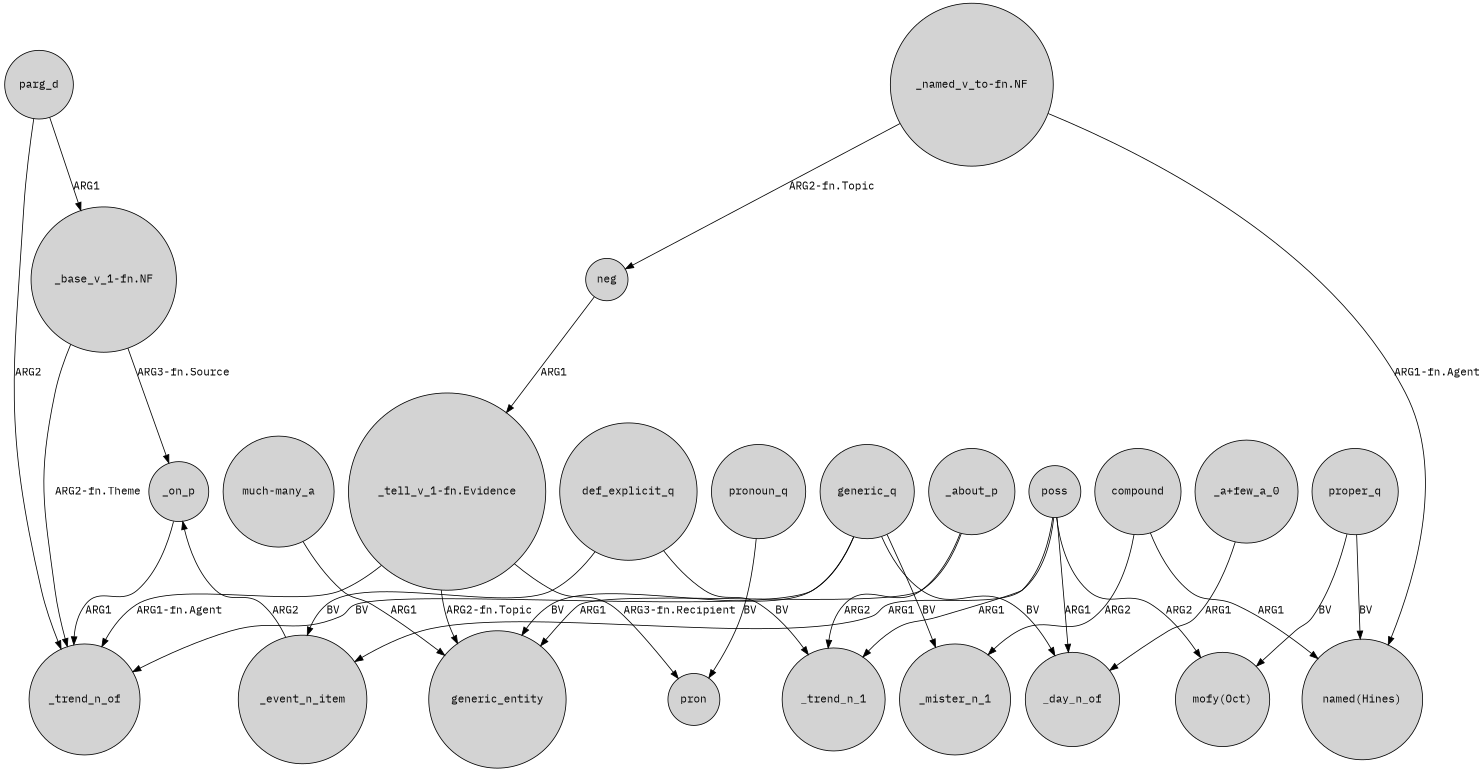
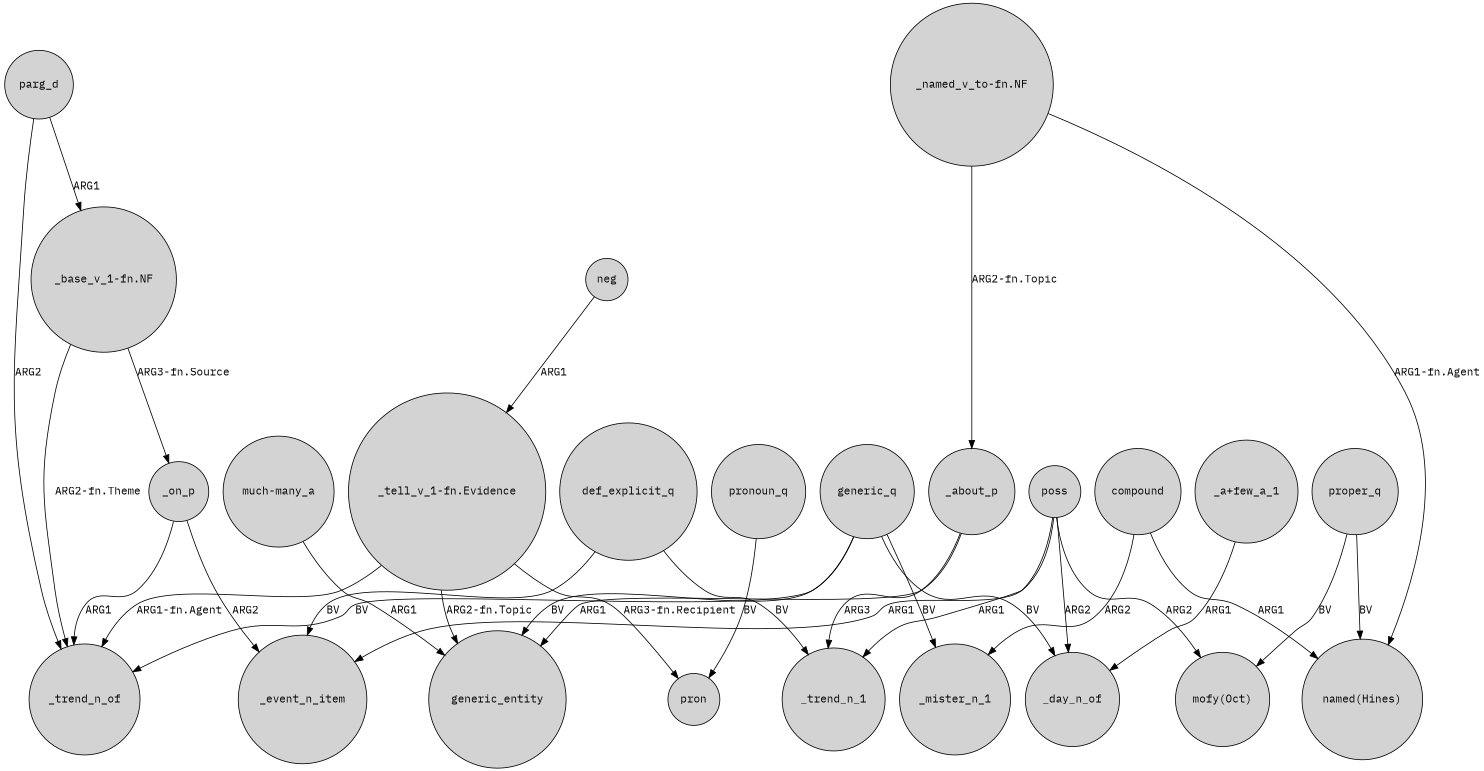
edge "_named_v_to-fn.NF" -> "neg": now "_named_v_to-fn.NF" -> "_about_p"
node "_a+few_a_0": label "_a+few_a_0" -> "_a+few_a_1"
edge "_event_n_item" -> "_on_p": reversed
edge "_about_p" -> "_trend_n_1": label "ARG2" -> "ARG3"
edge "poss" -> "_day_n_of": label "ARG1" -> "ARG2"
